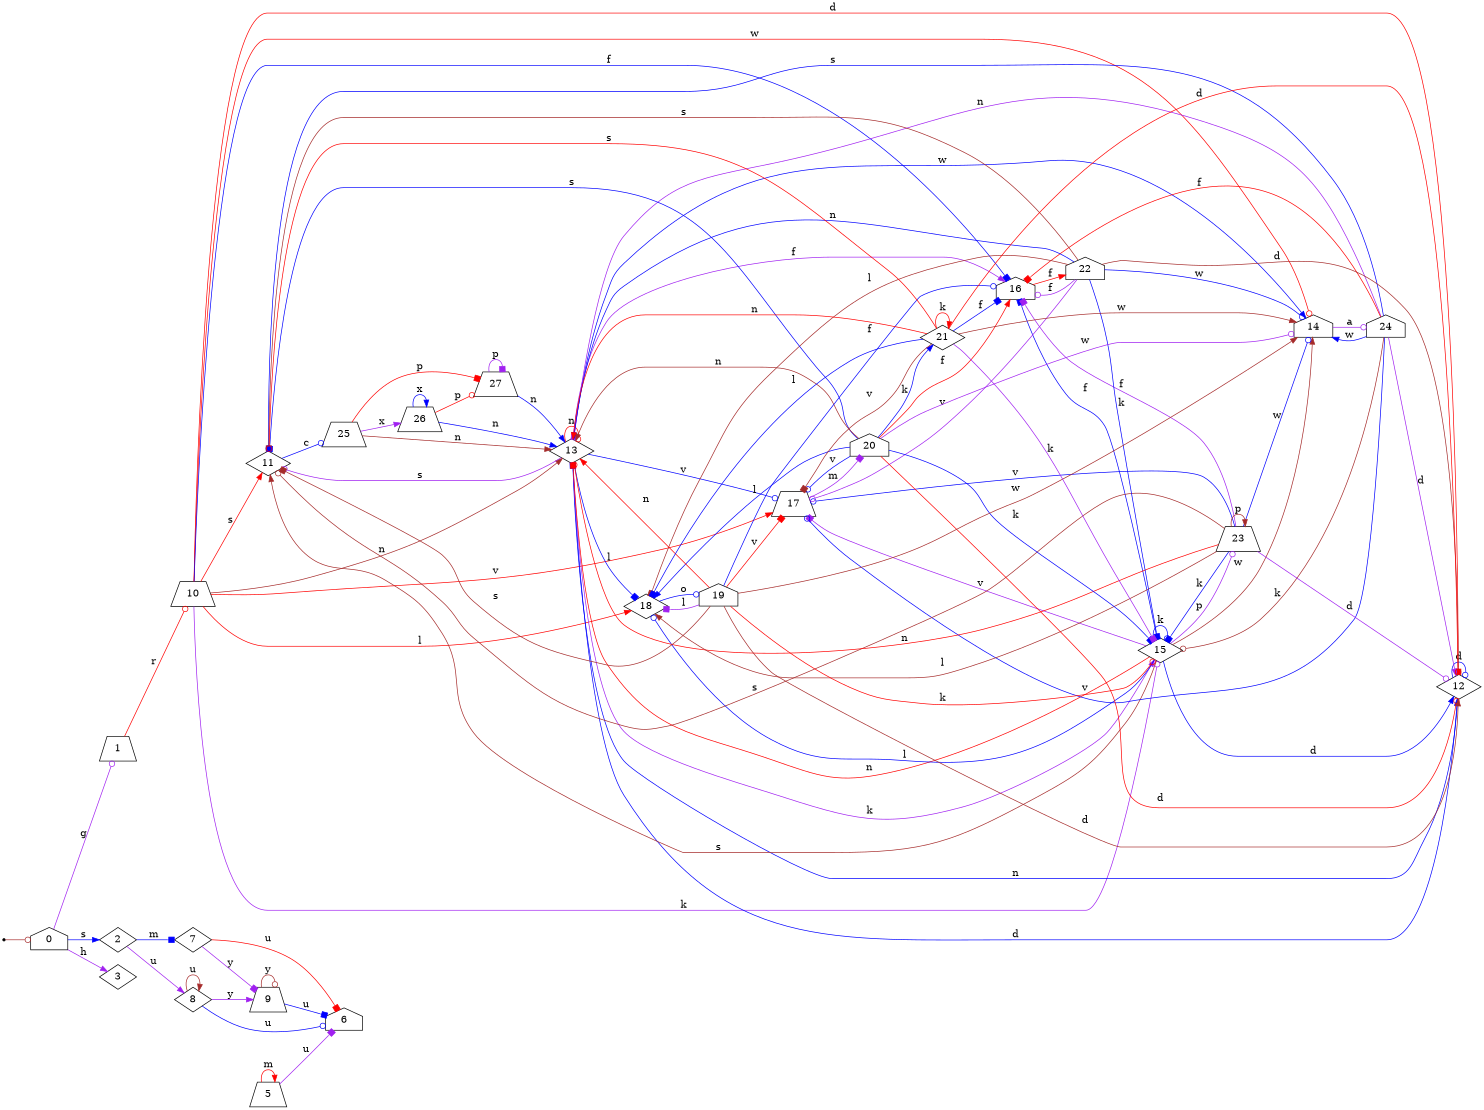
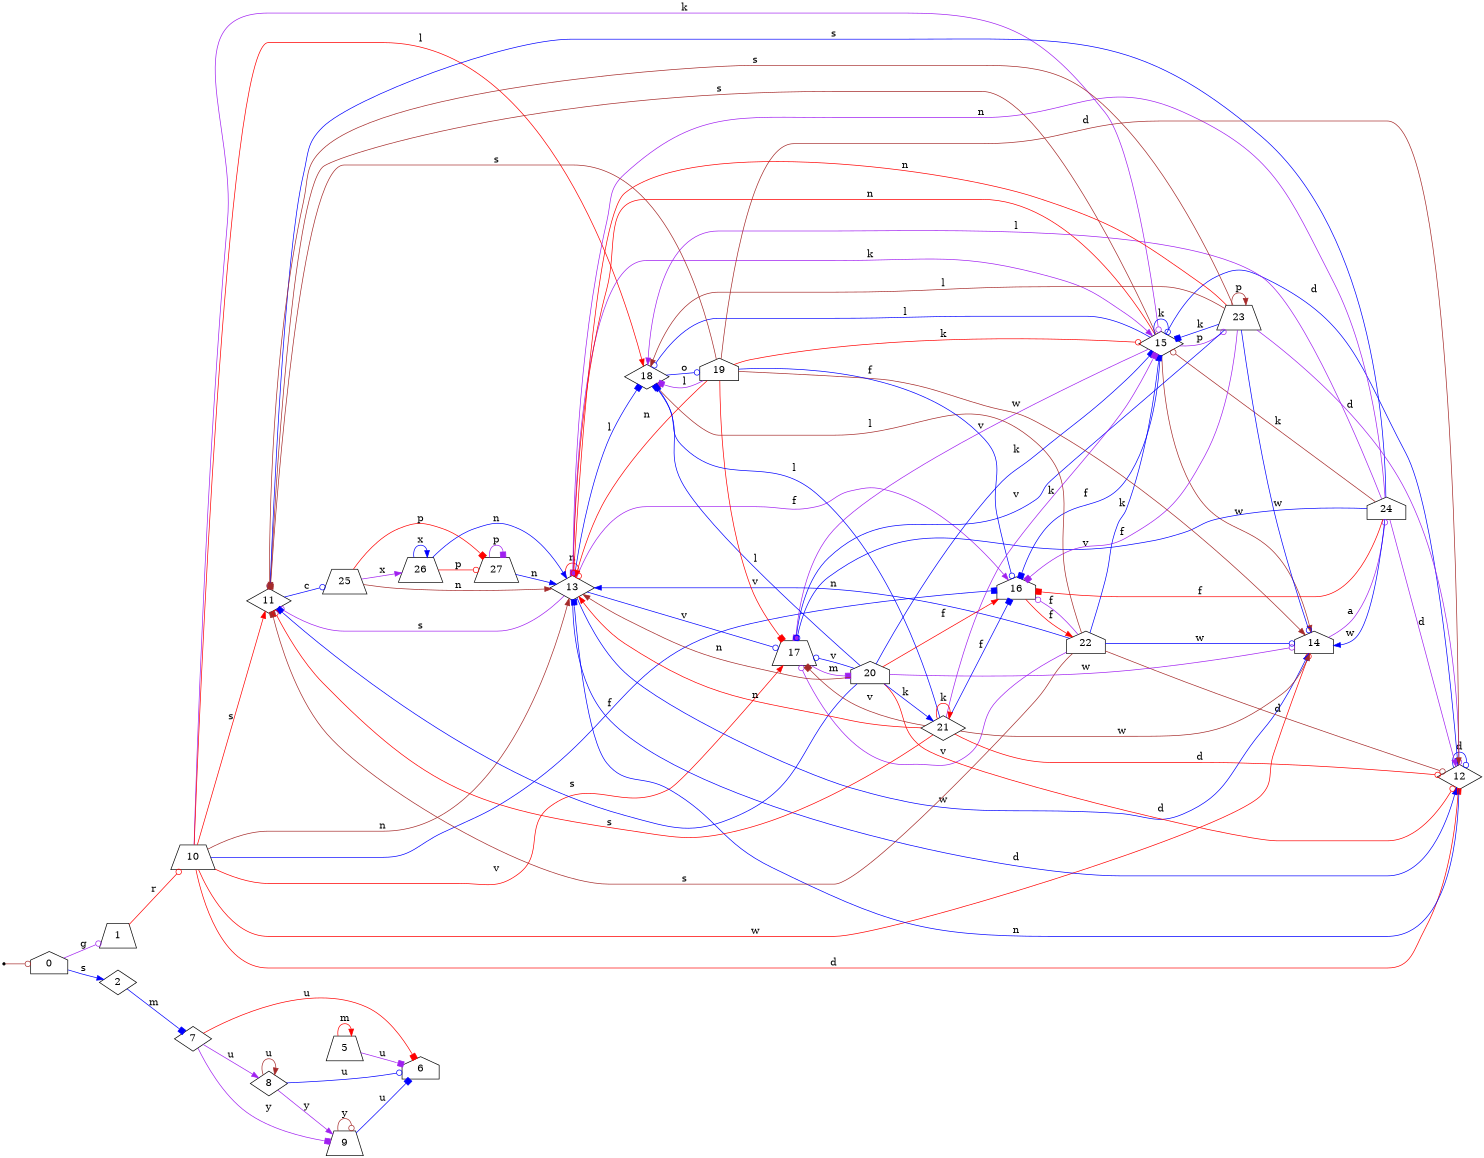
edge "24" -> "18": added, label "l"
edge "2" -> "8": now "7" -> "8"
node "3": removed
